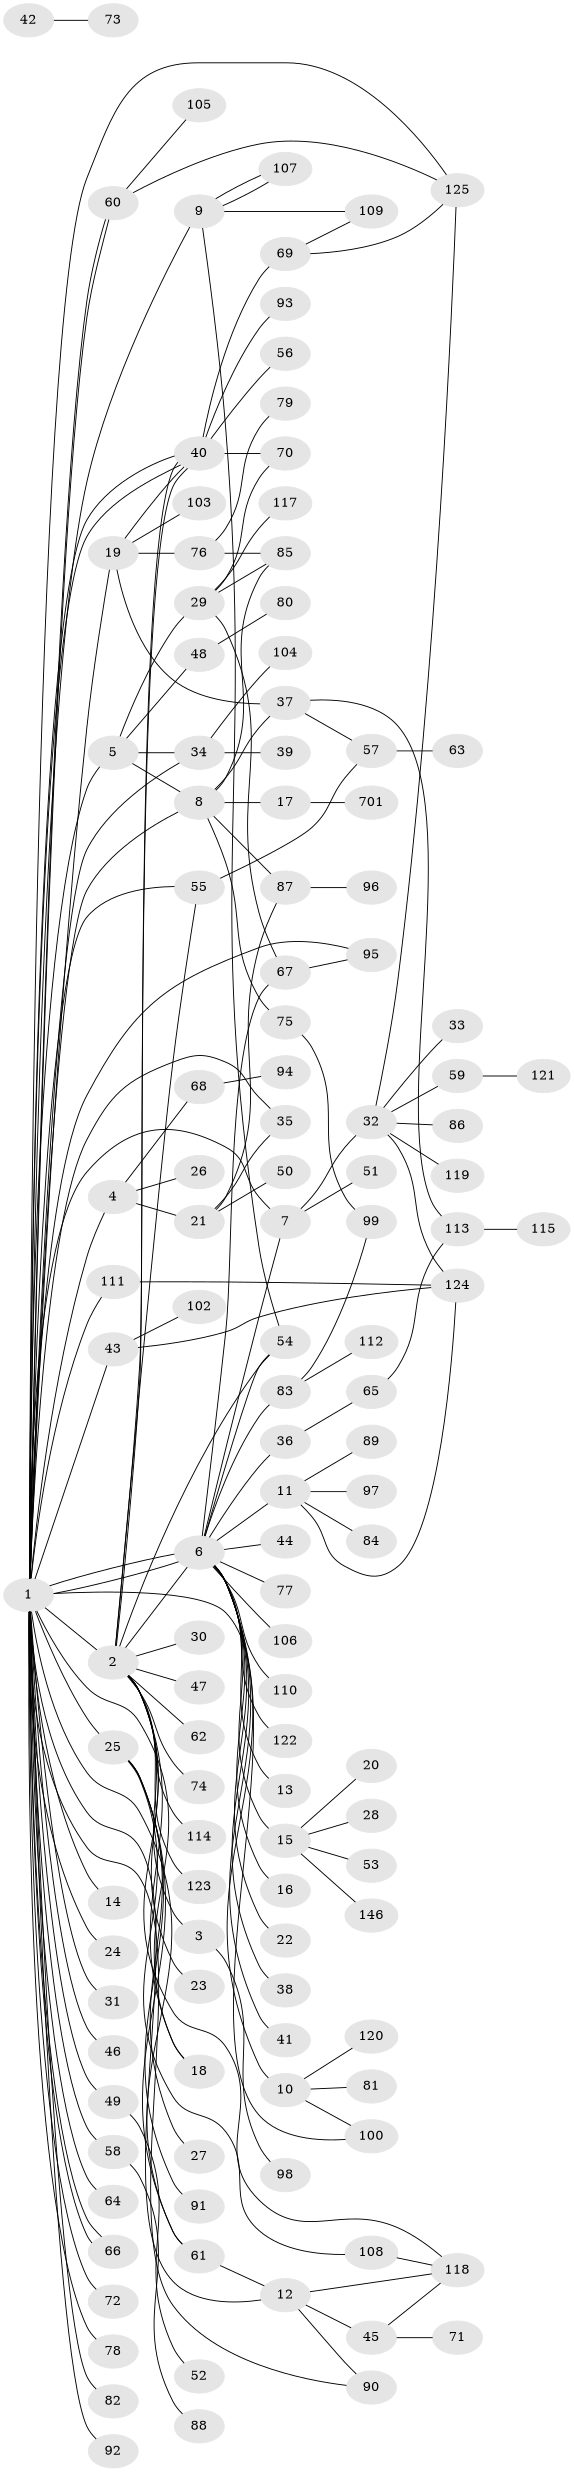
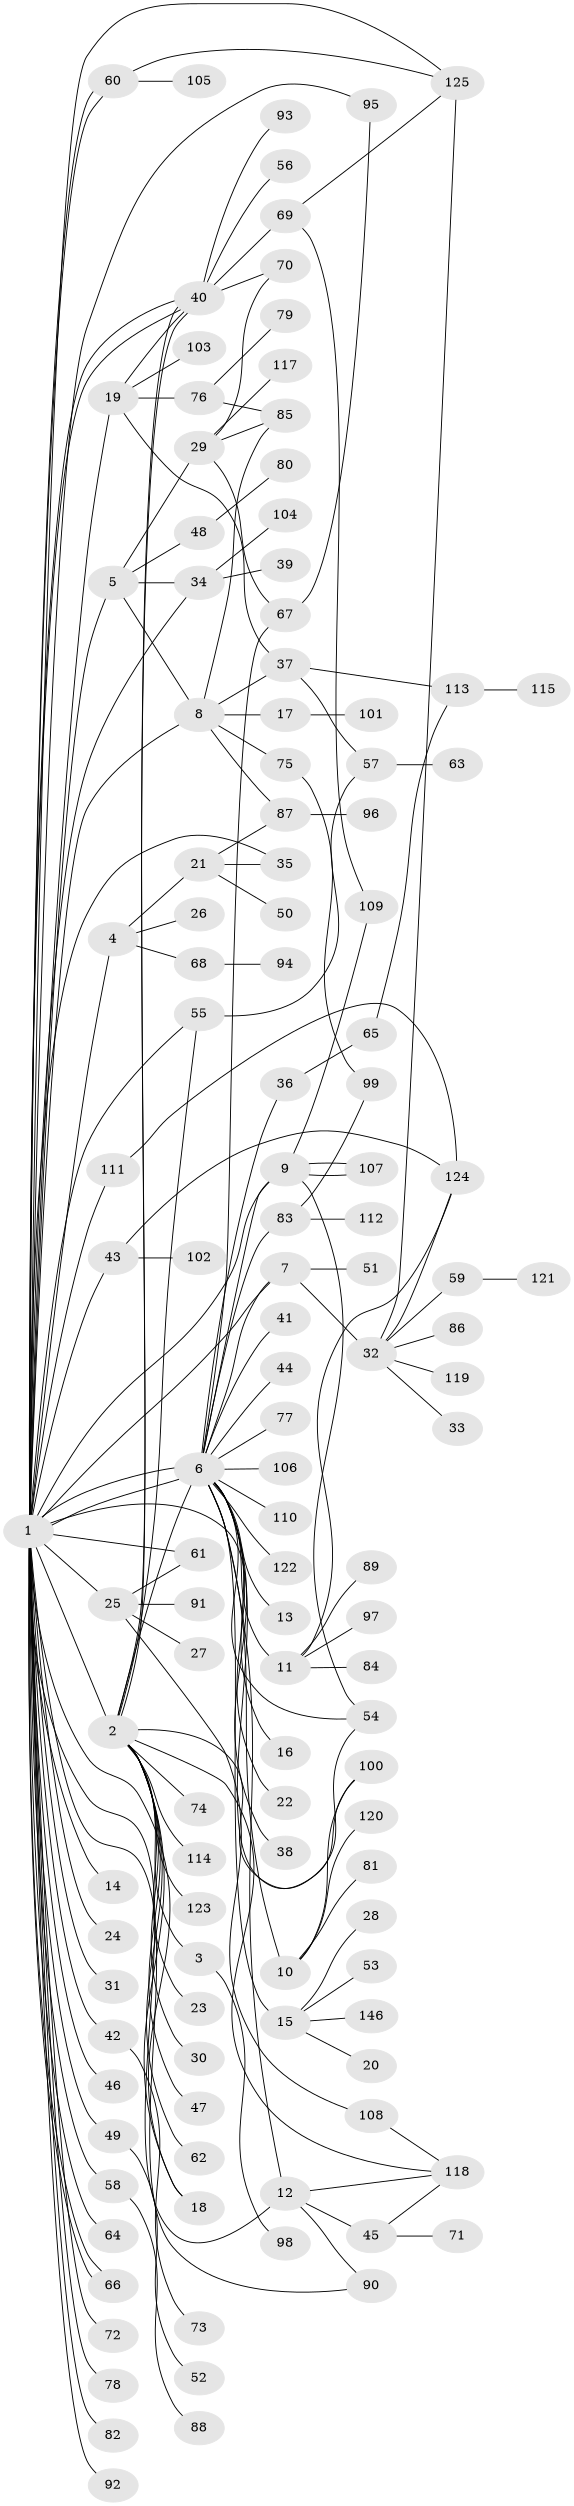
node "701": label "701" -> "101"
edge "9" -- "6": added
edge "1" -- "42": added
edge "61" -- "12": now "6" -- "12"
